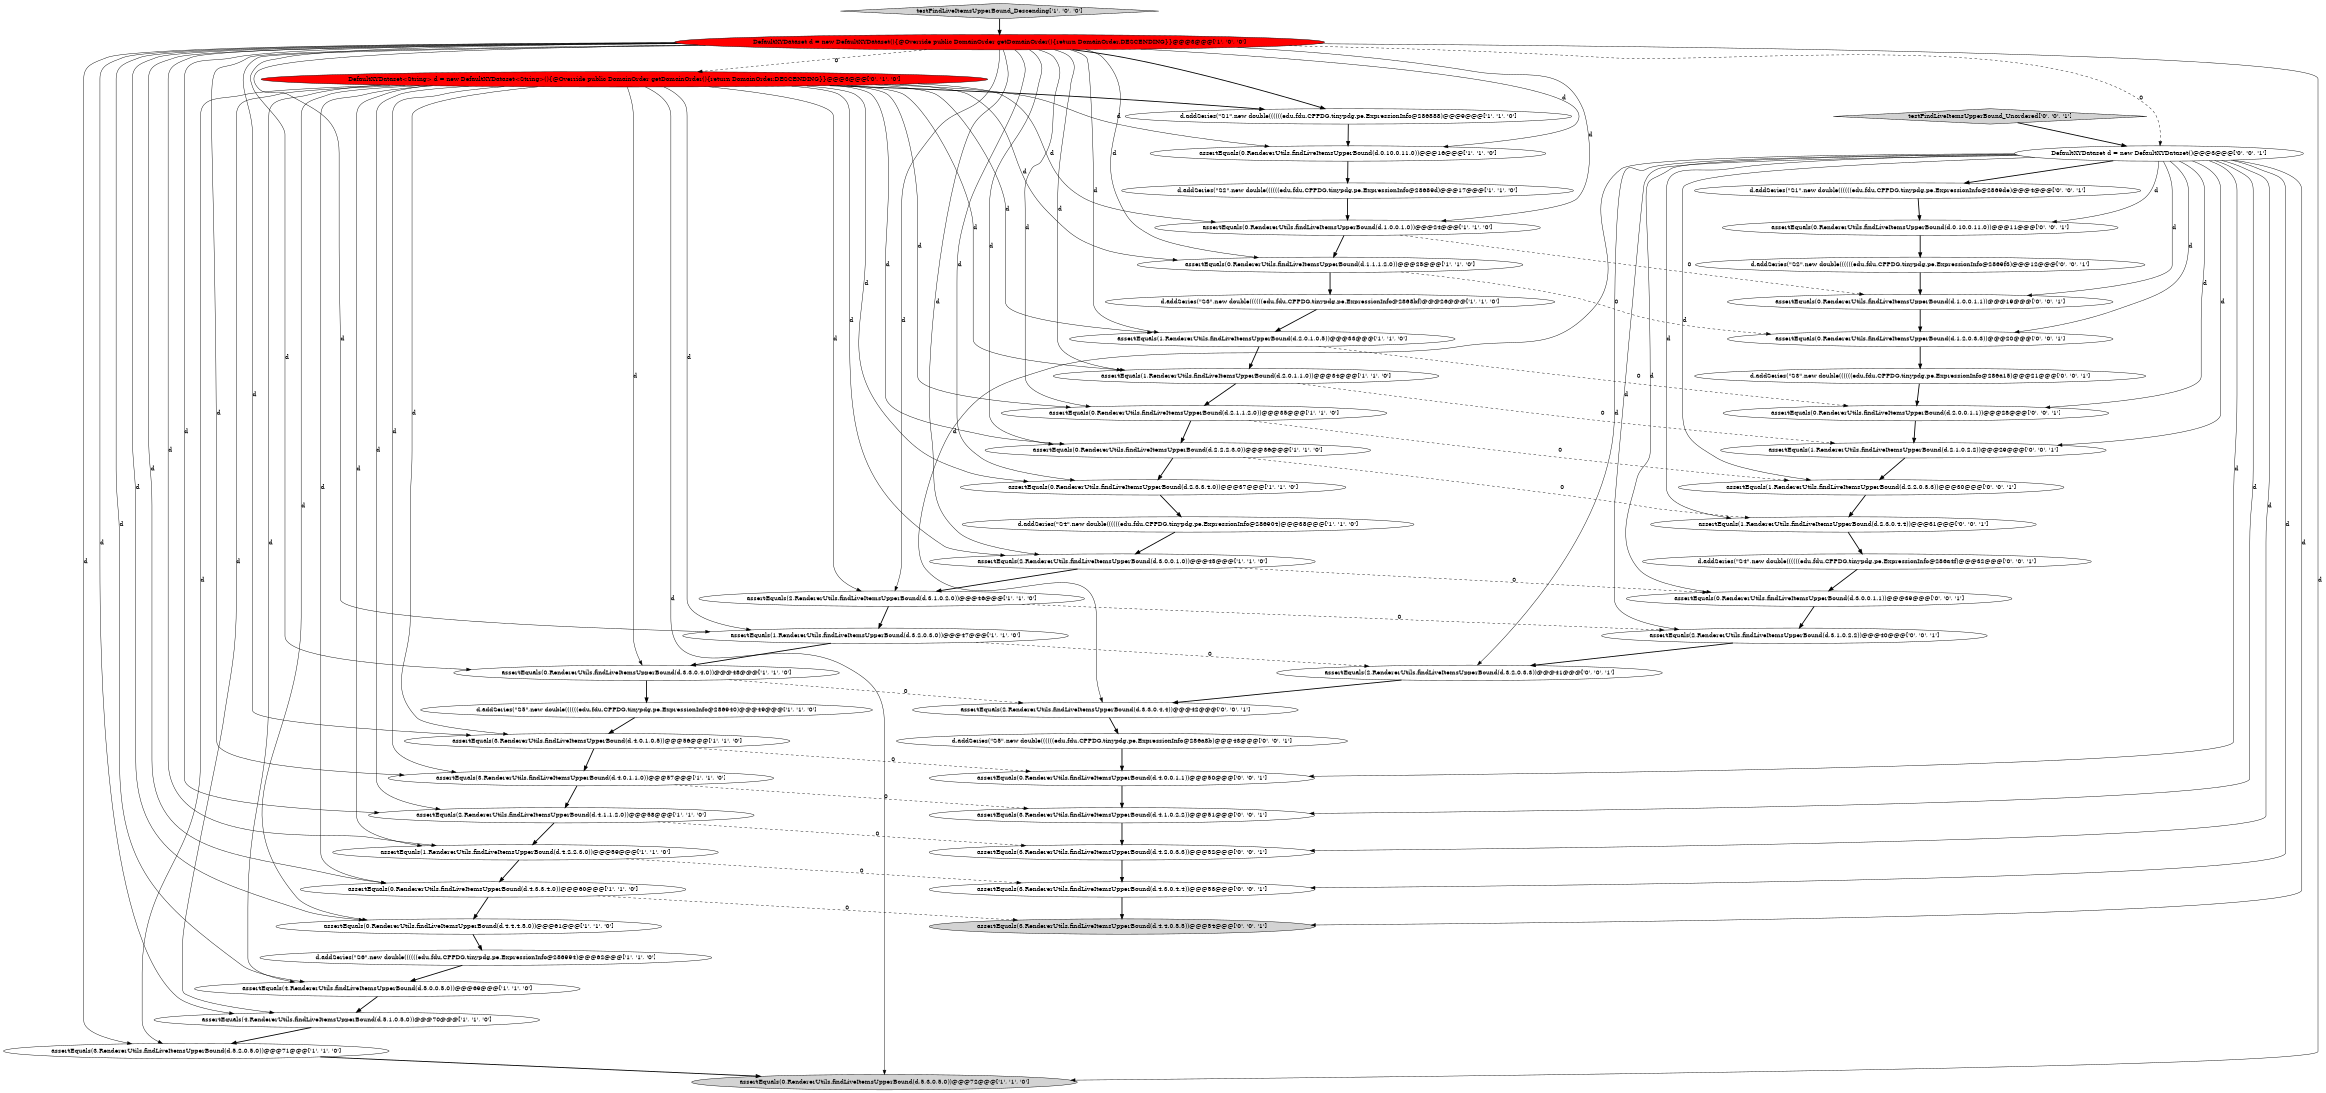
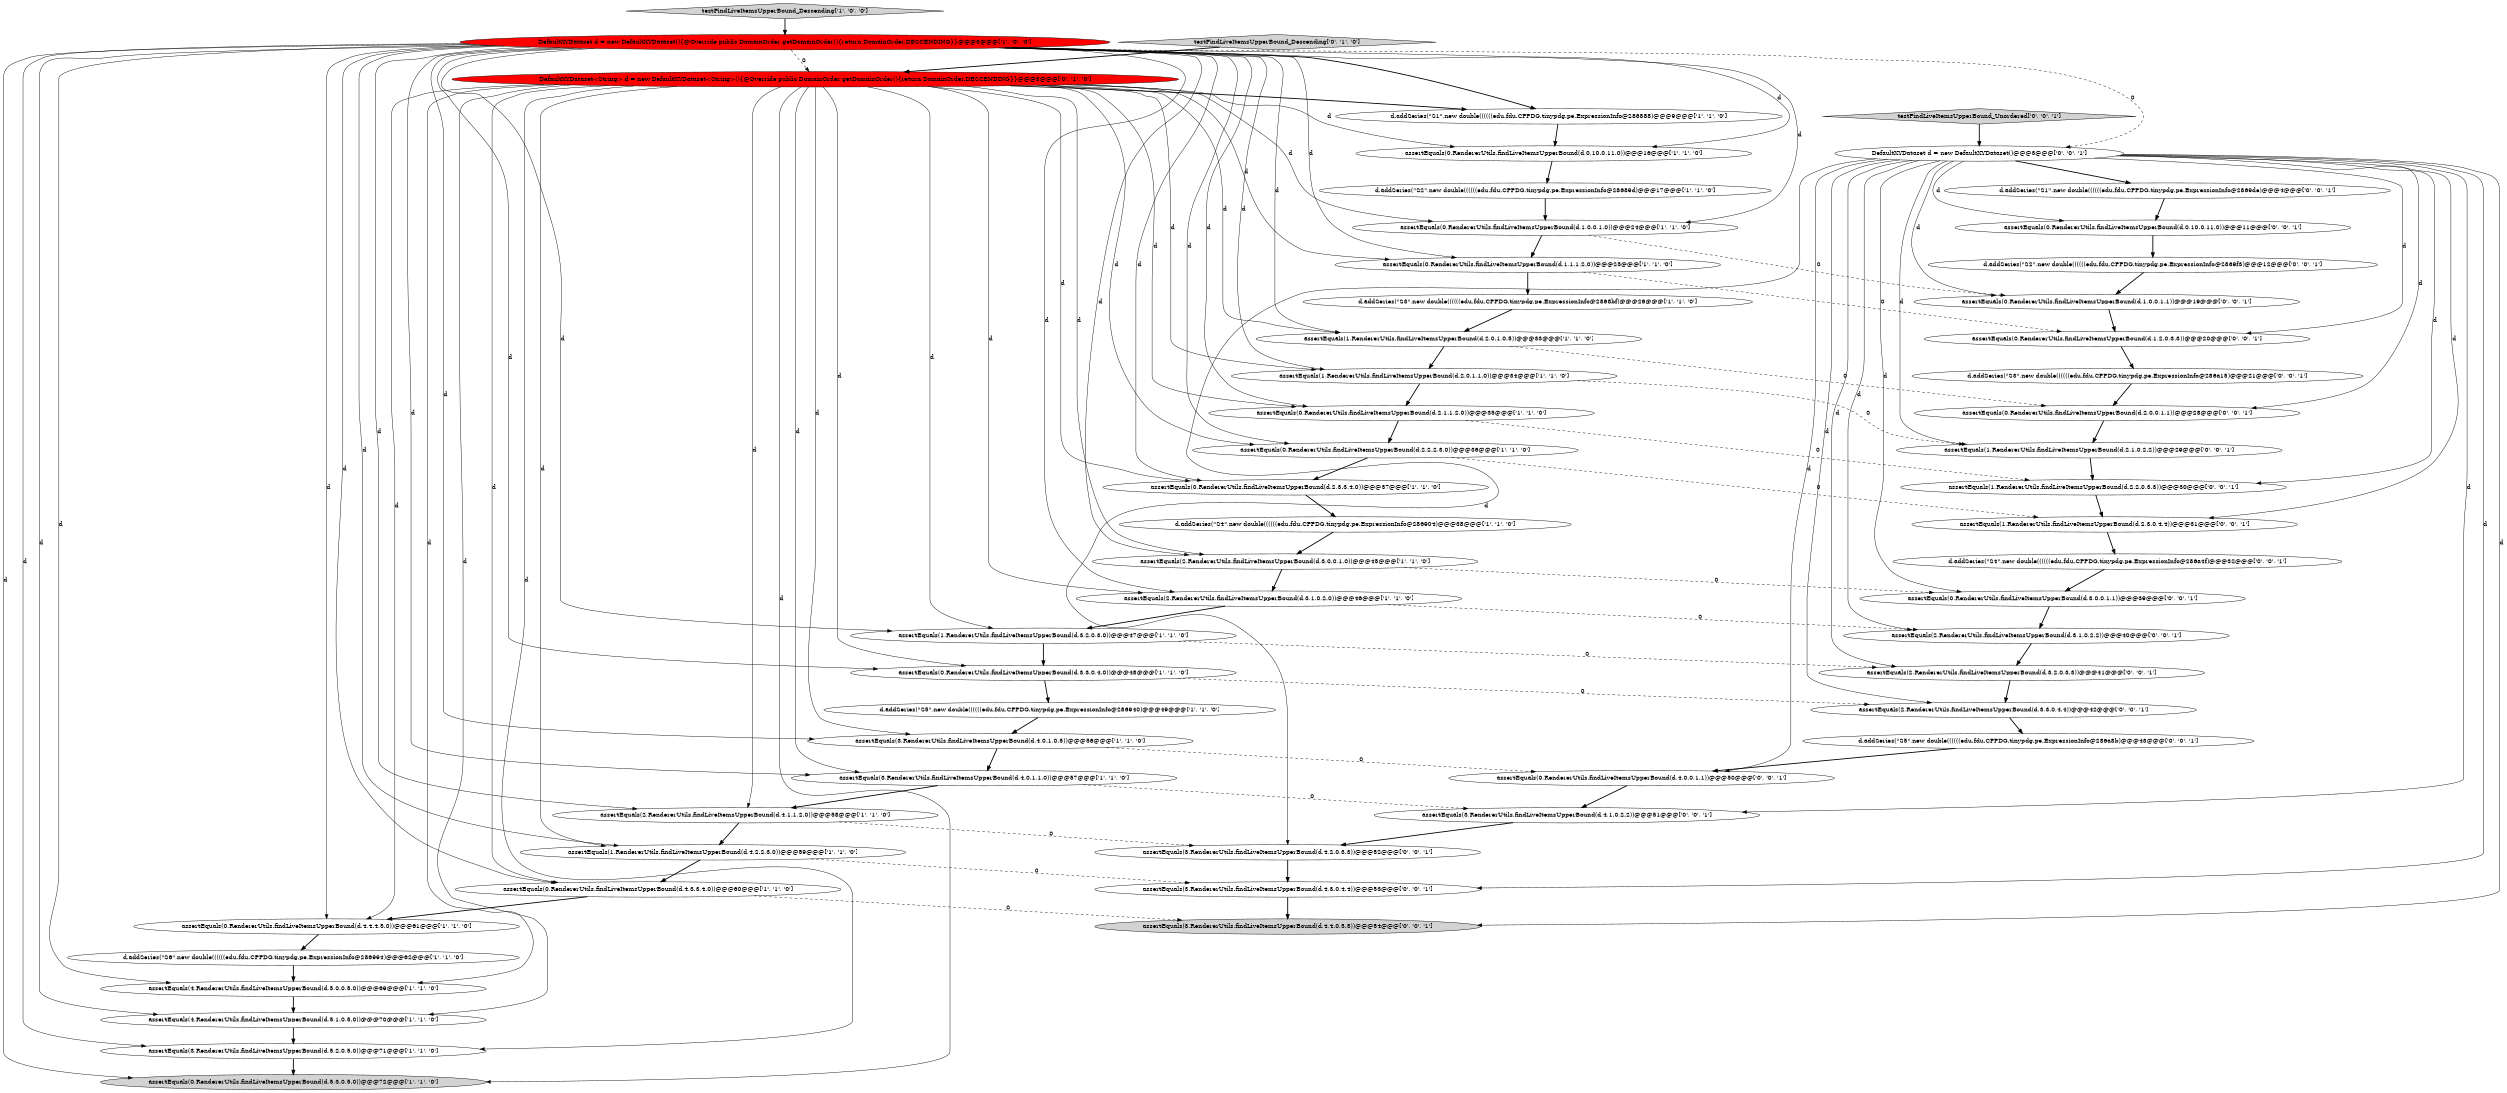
node "testFindLiveItemsUpperBound_Descending['0', '1', '0']": added
